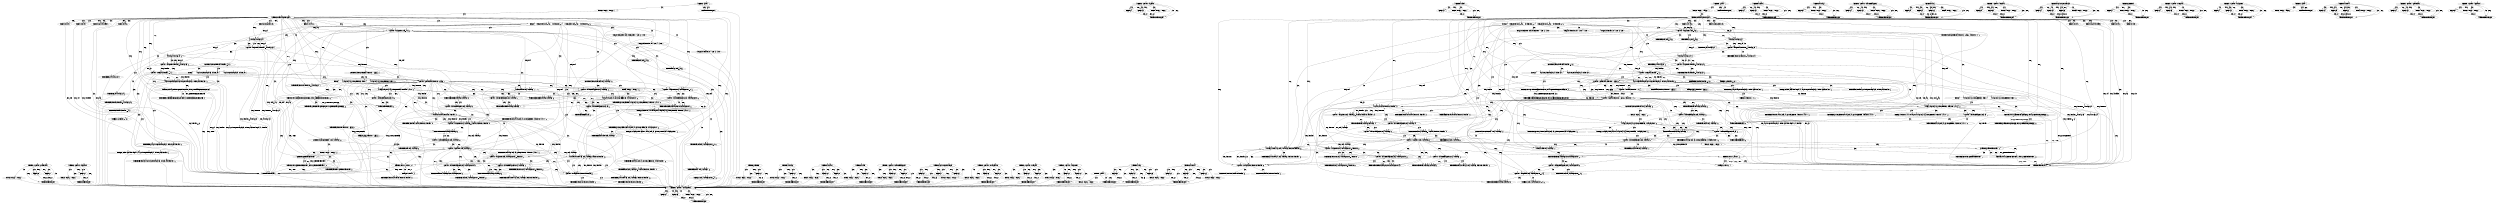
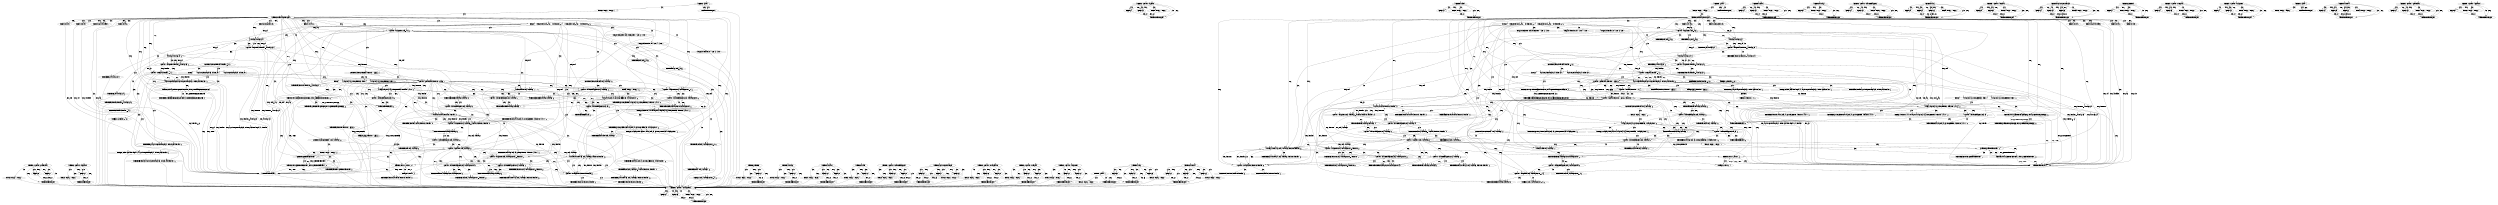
node "(CONTROL_STRUCTURE,IF,if (item_num > 65536 || item_num < 0))": removed
edge "(<operator>.lessThan,item_num < 0)" -> "(LITERAL,0,item_num < 0)": label "AST: " -> "ENOMEM: "
edge "(<operator>.logicalOr,item_num > 65536 || item_num < 0)" -> "(<operator>.lessThan,item_num < 0)": added, label "AST:"
